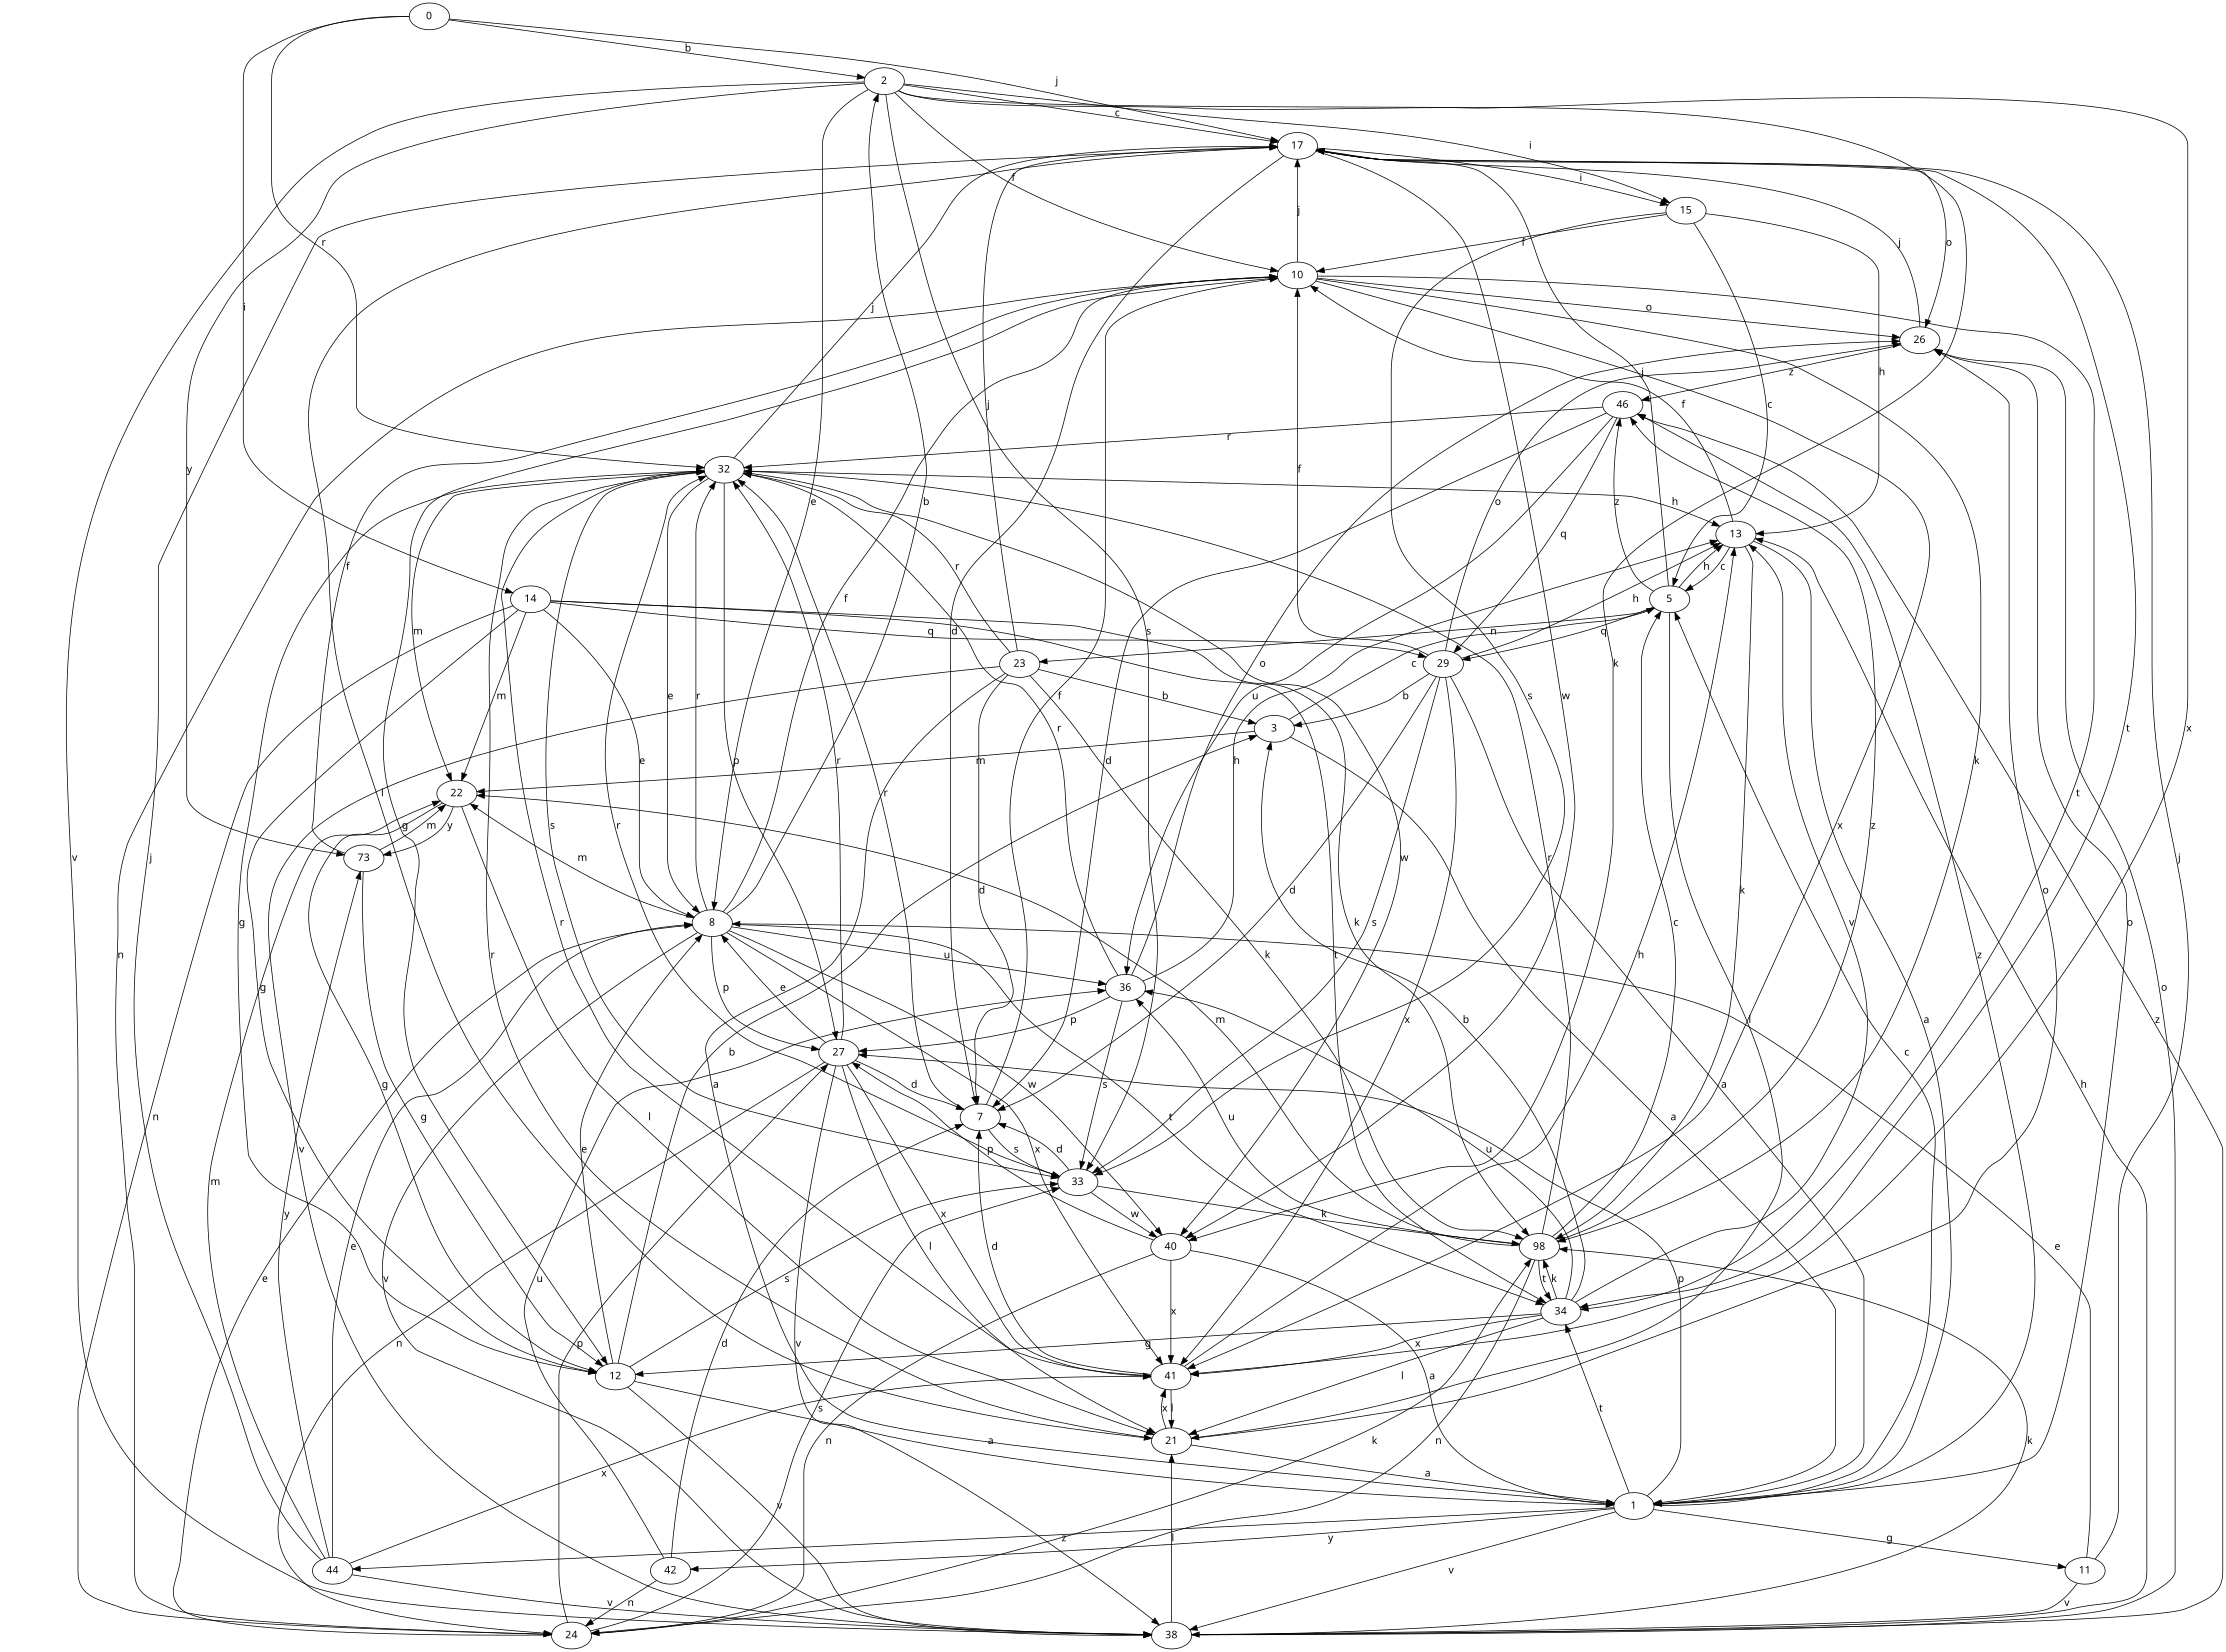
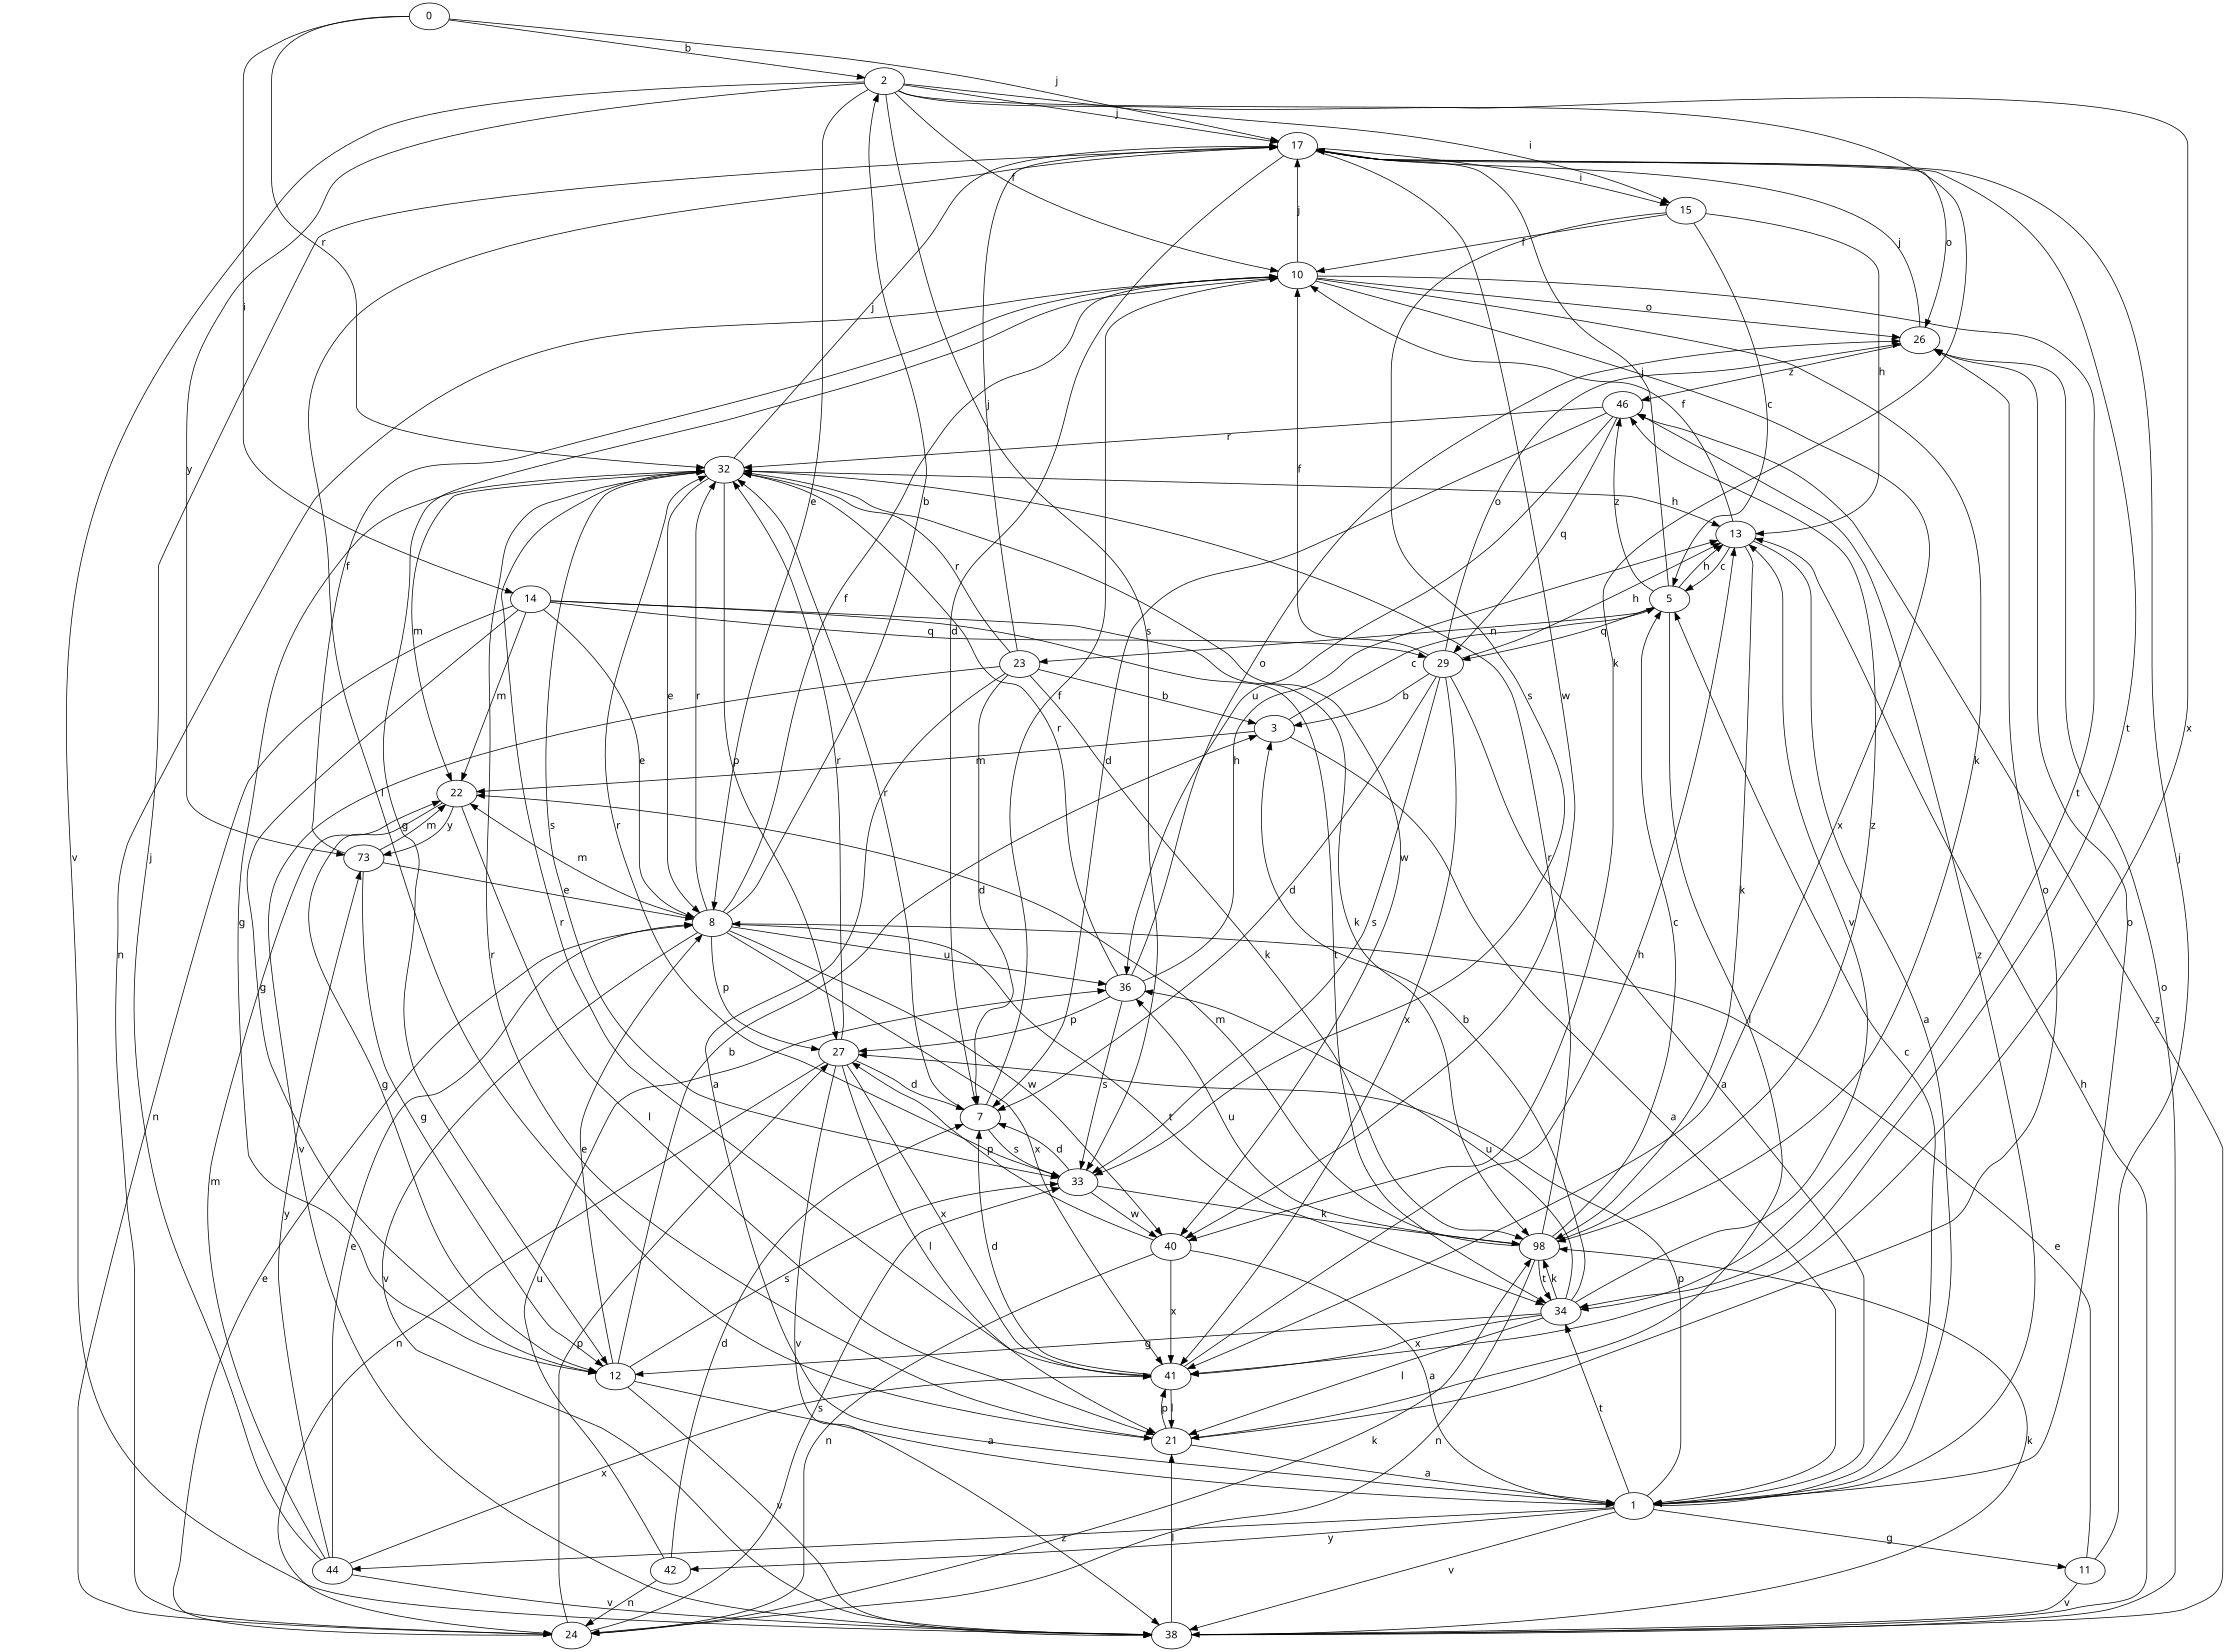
edge "2" -> "17": label "c" -> "j"
edge "27" -> "8": now "73" -> "8"
edge "21" -> "41": label "x" -> "p"
